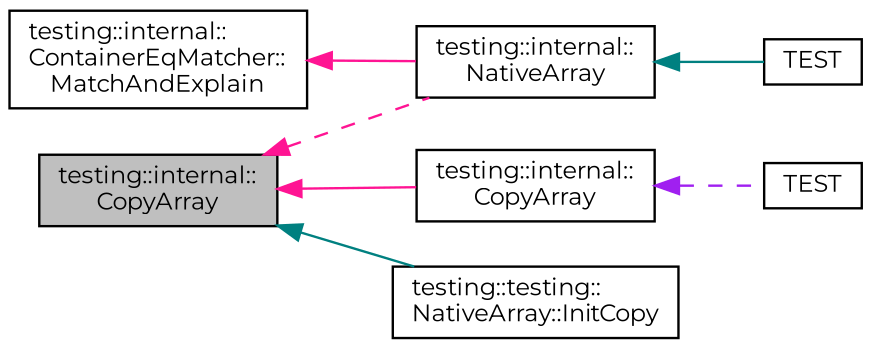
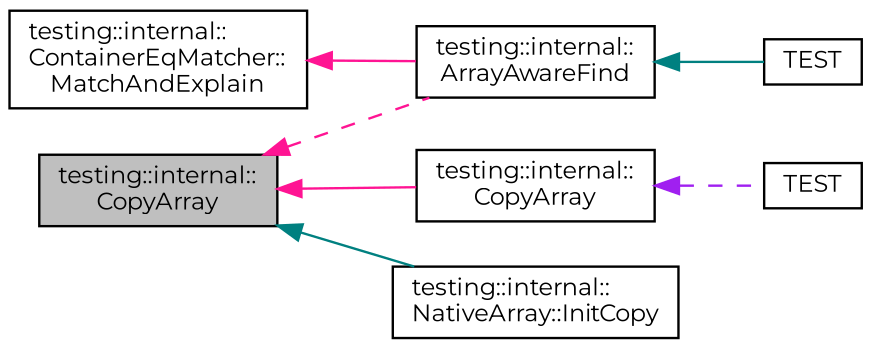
node "testing::internal:: NativeArray": label "testing::internal:: NativeArray" -> "testing::internal:: ArrayAwareFind"
node "testing::testing:: NativeArray::InitCopy": label "testing::testing:: NativeArray::InitCopy" -> "testing::internal:: NativeArray::InitCopy"
